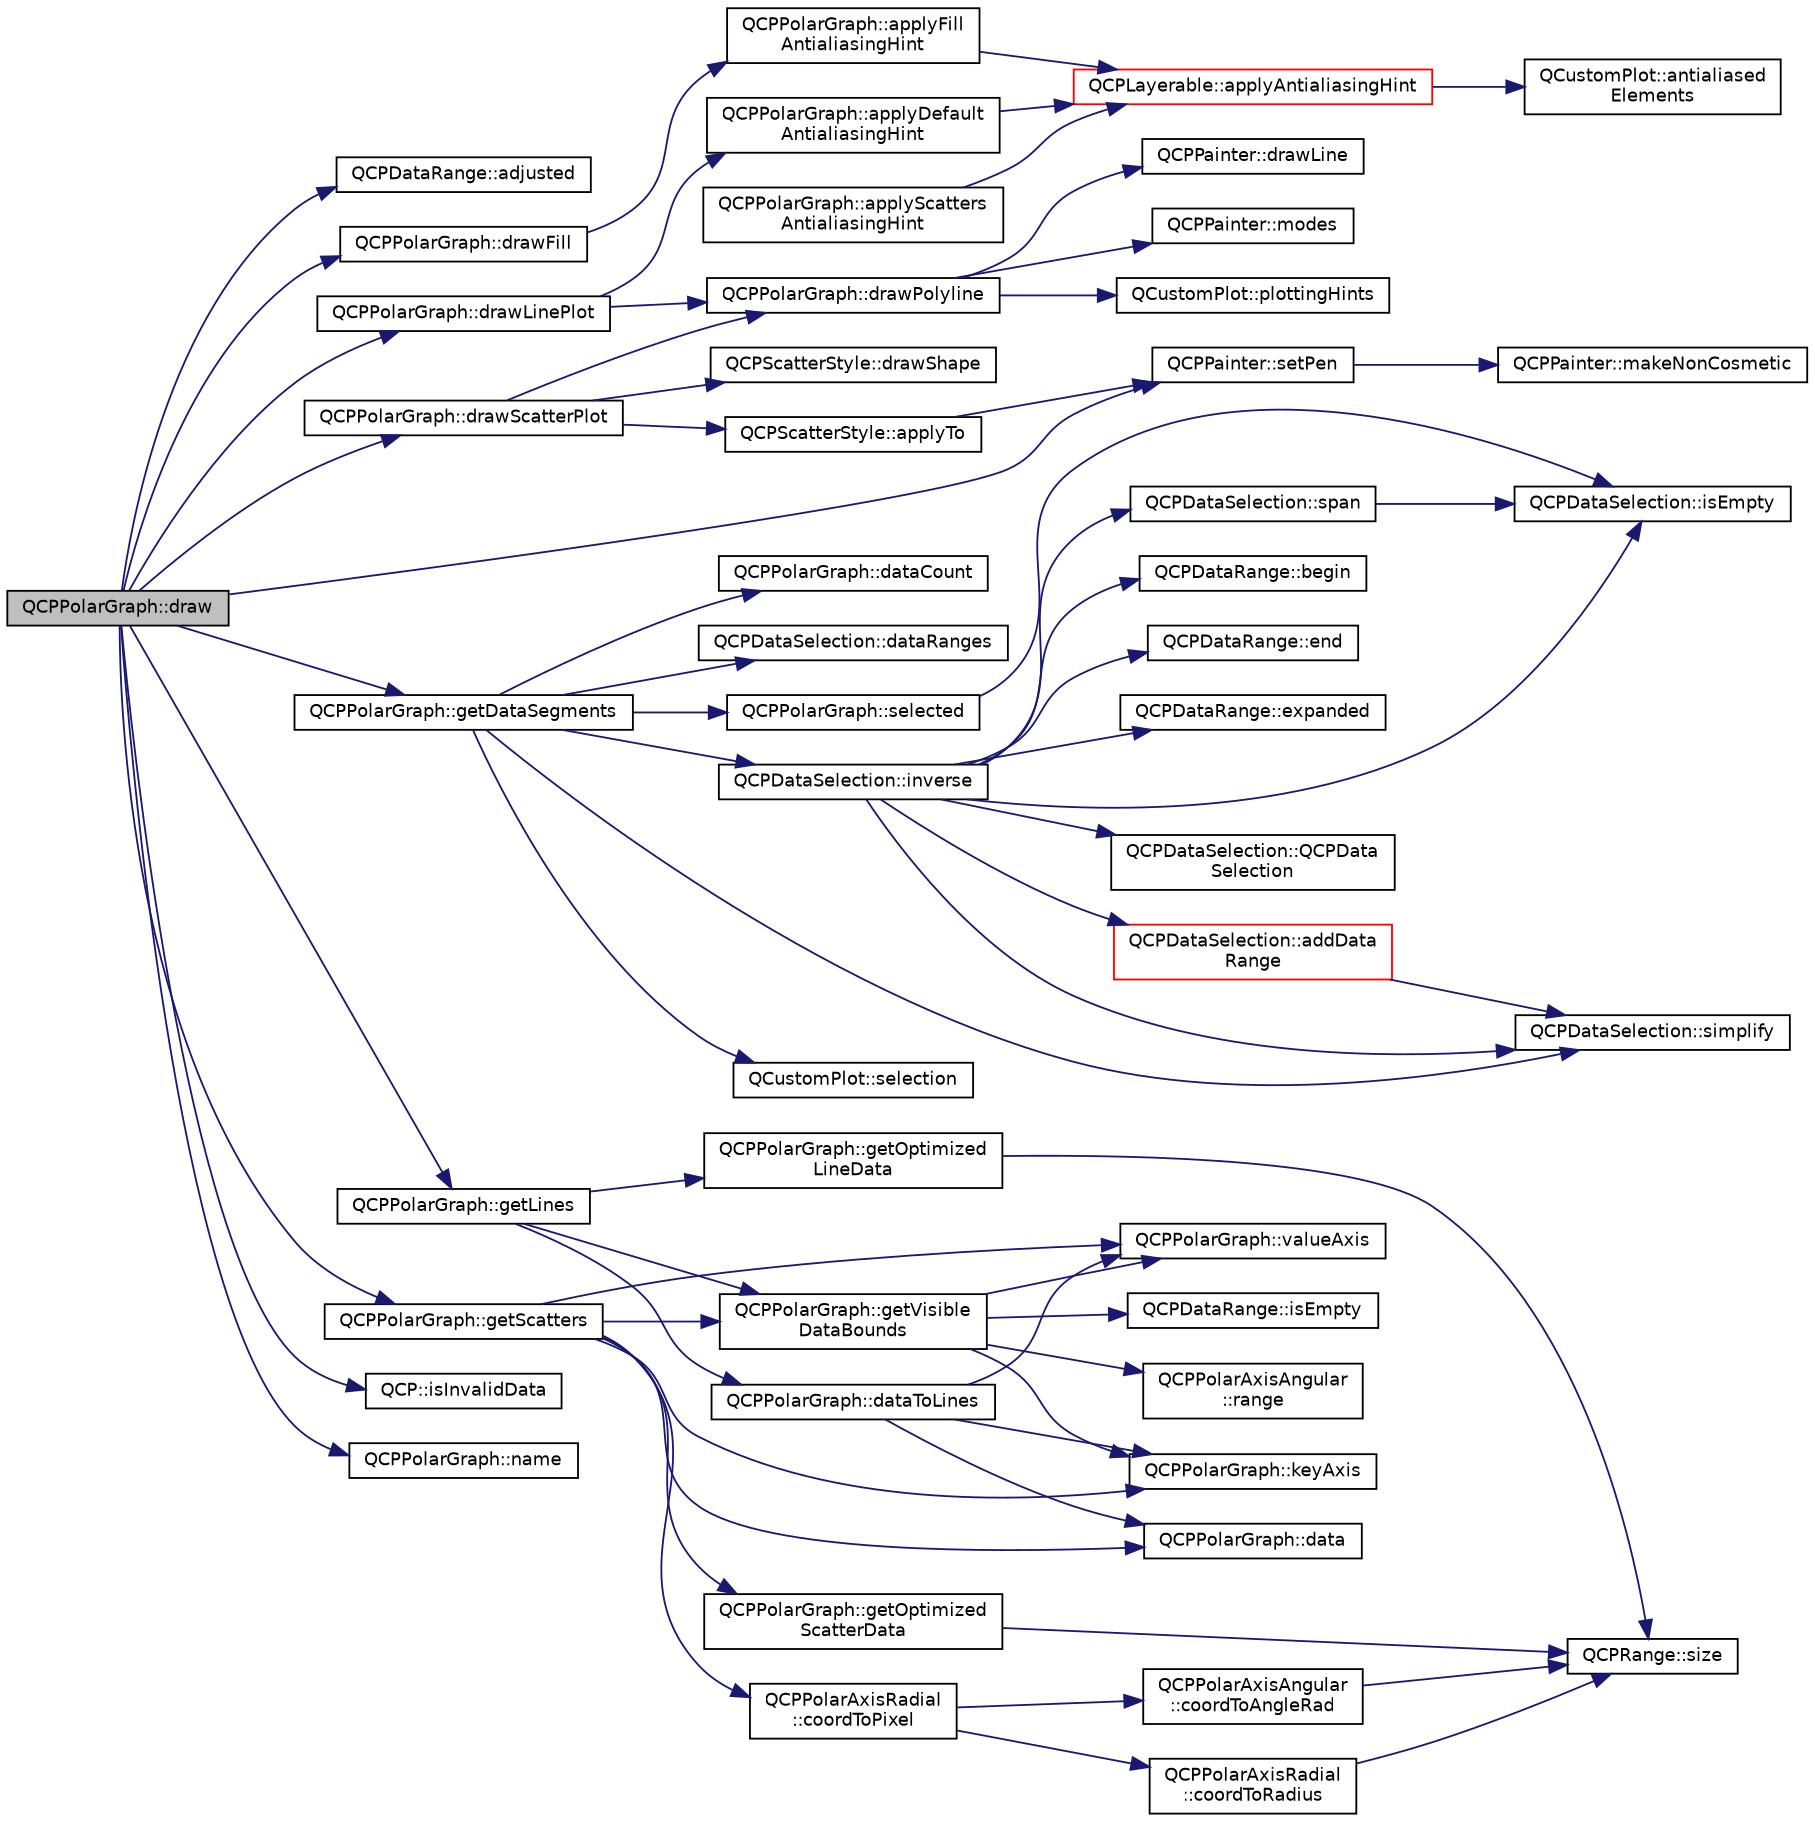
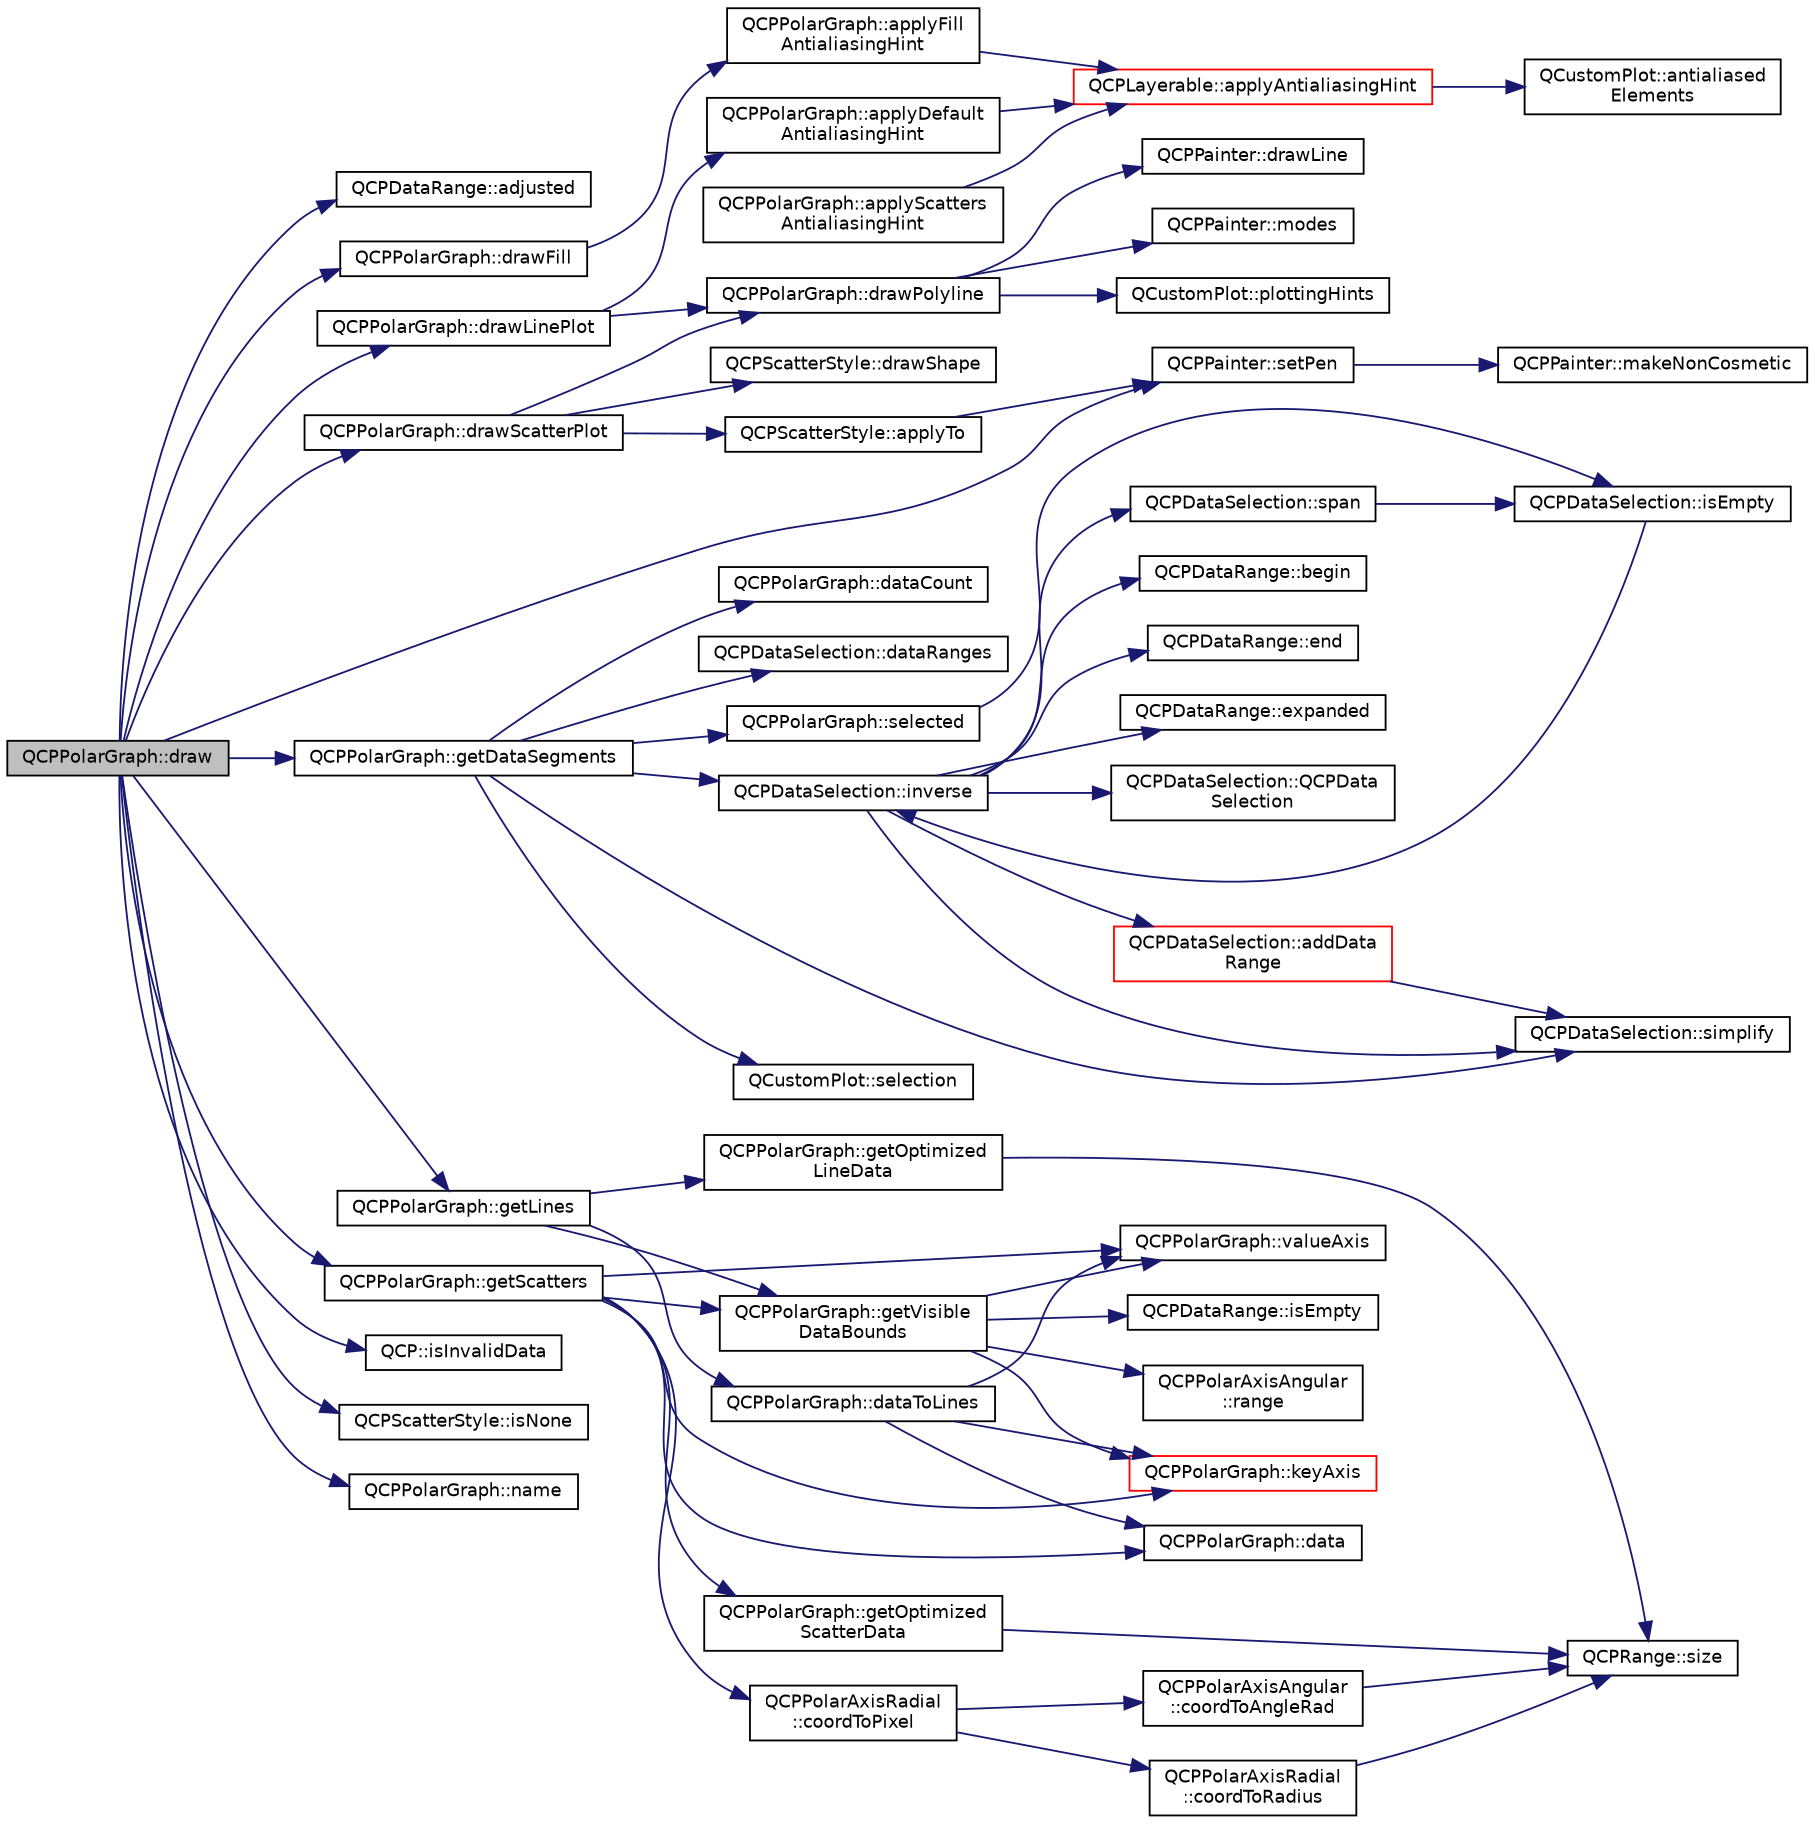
edge "QCPDataSelection::inverse" -> "QCPDataSelection::isEmpty": reversed
node "QCPScatterStyle::isNone": added
node "QCPPolarGraph::keyAxis": color black -> red
